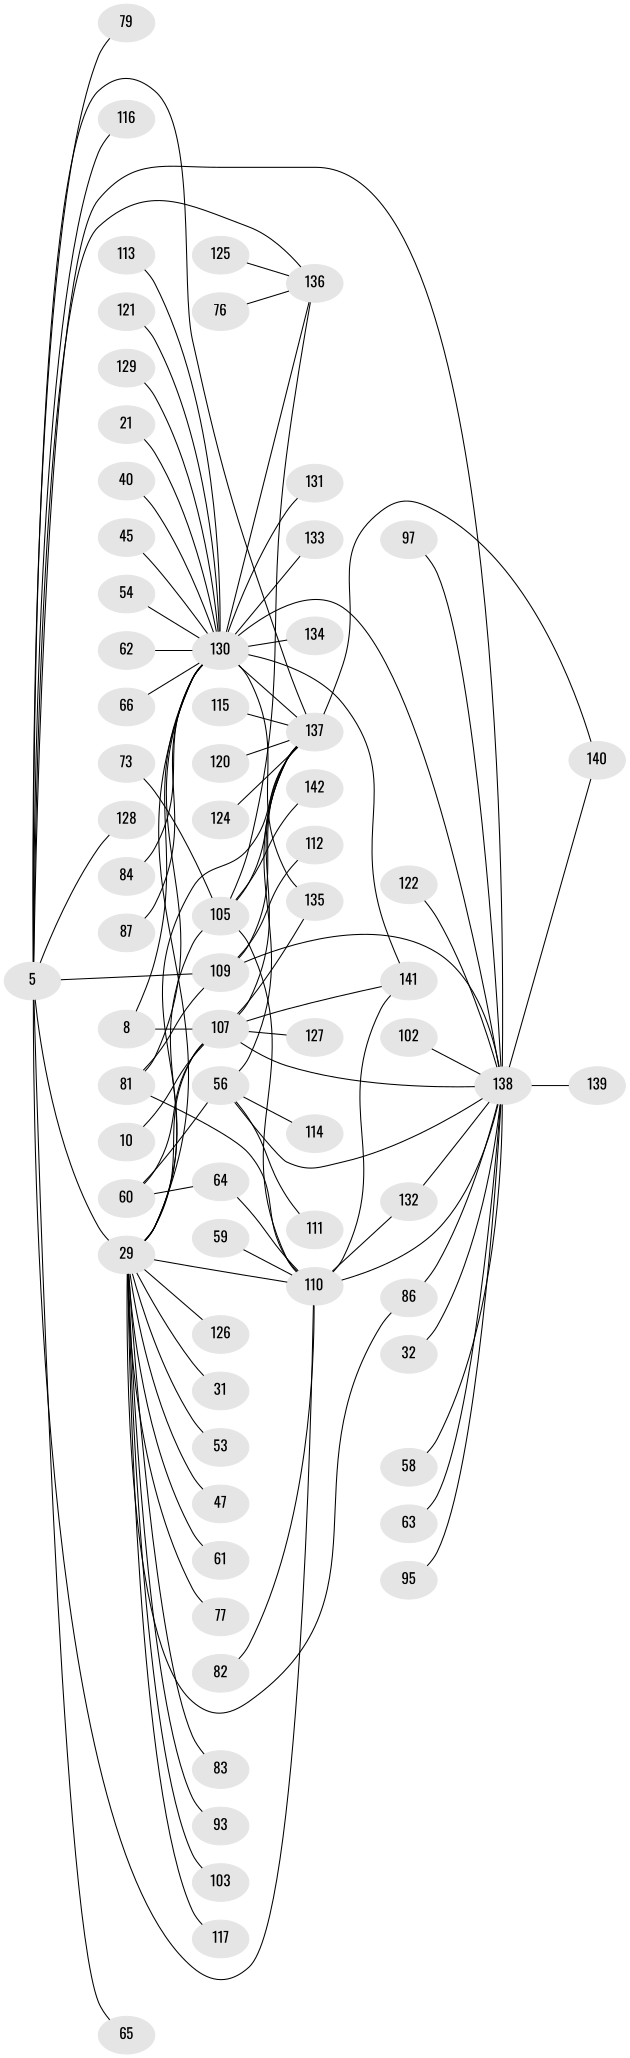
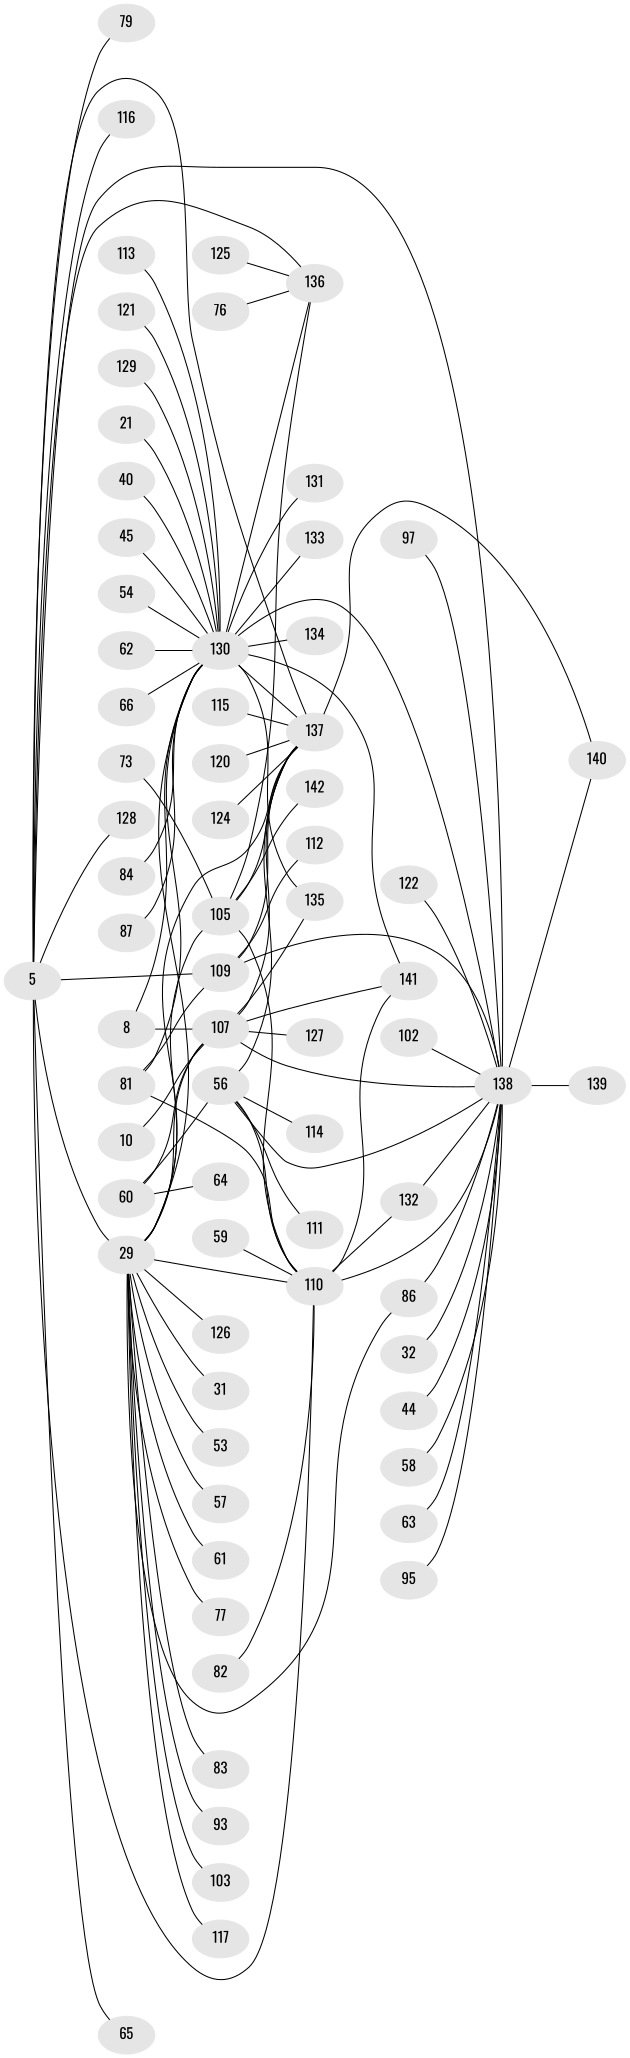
edge "64" -- "110": now "56" -- "110"
node "44": added
node "47": label "47" -> "57"
